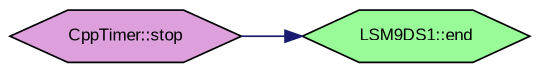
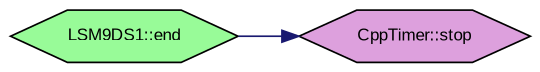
edge "CppTimer::stop" -> "LSM9DS1::end": reversed
